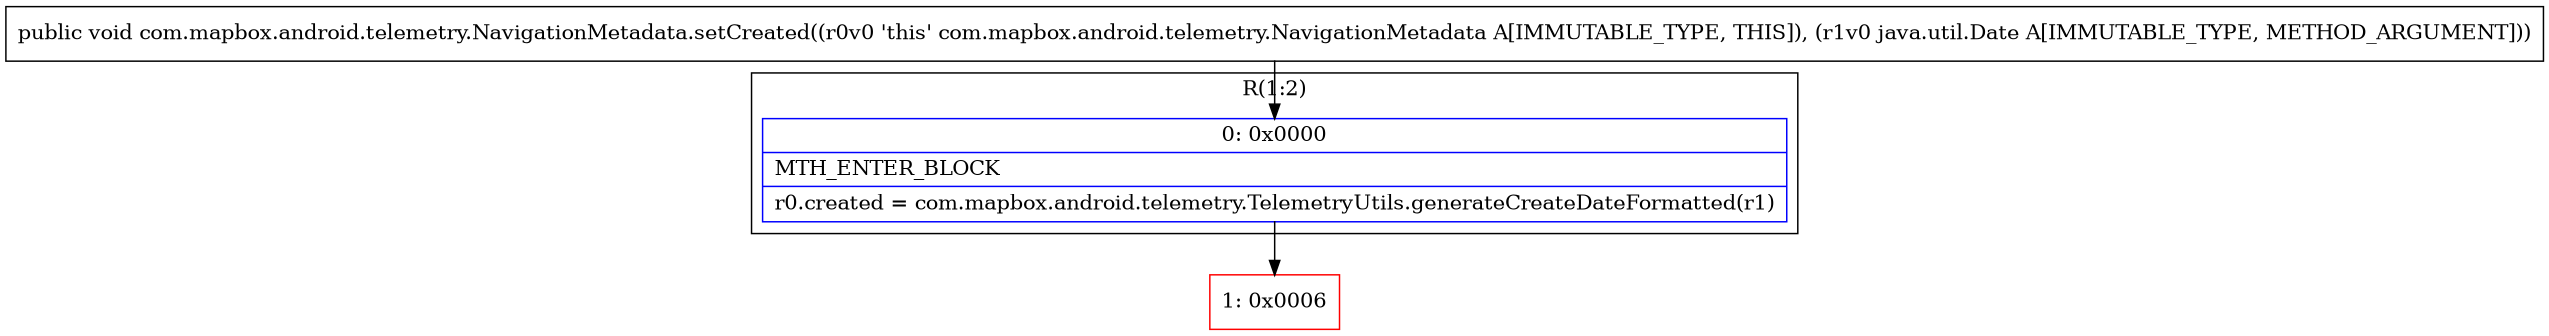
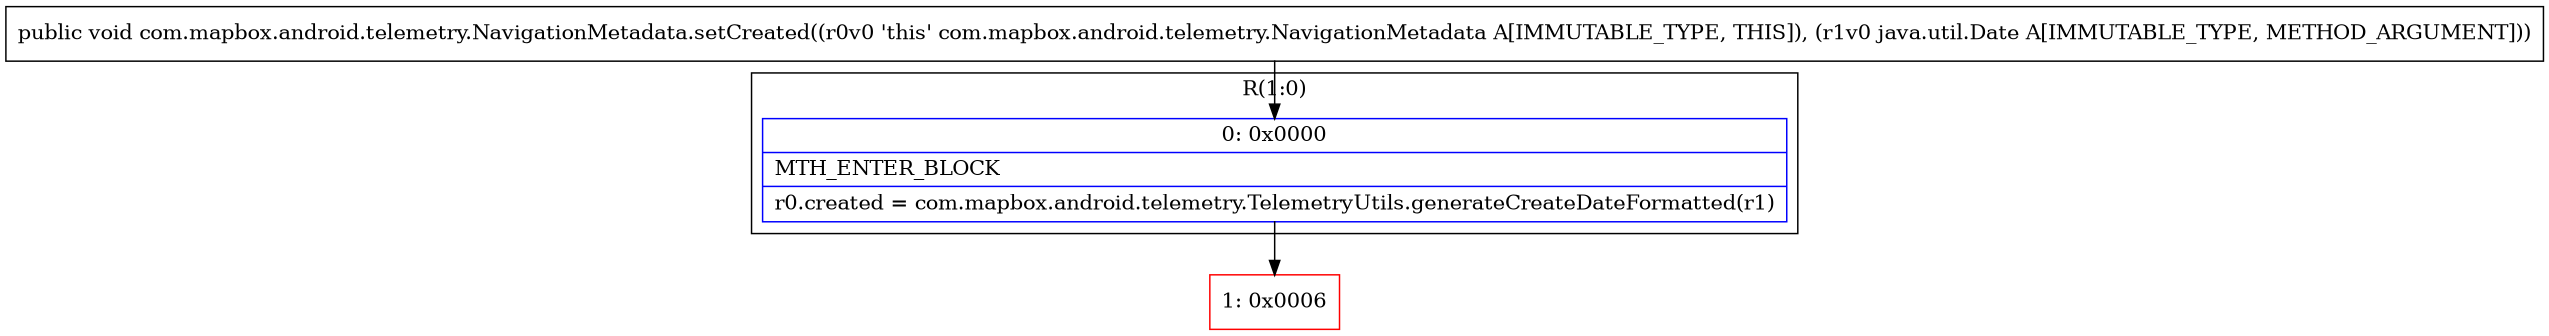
cluster "R(1:2)": label "R(1:2)" -> "R(1:0)"
